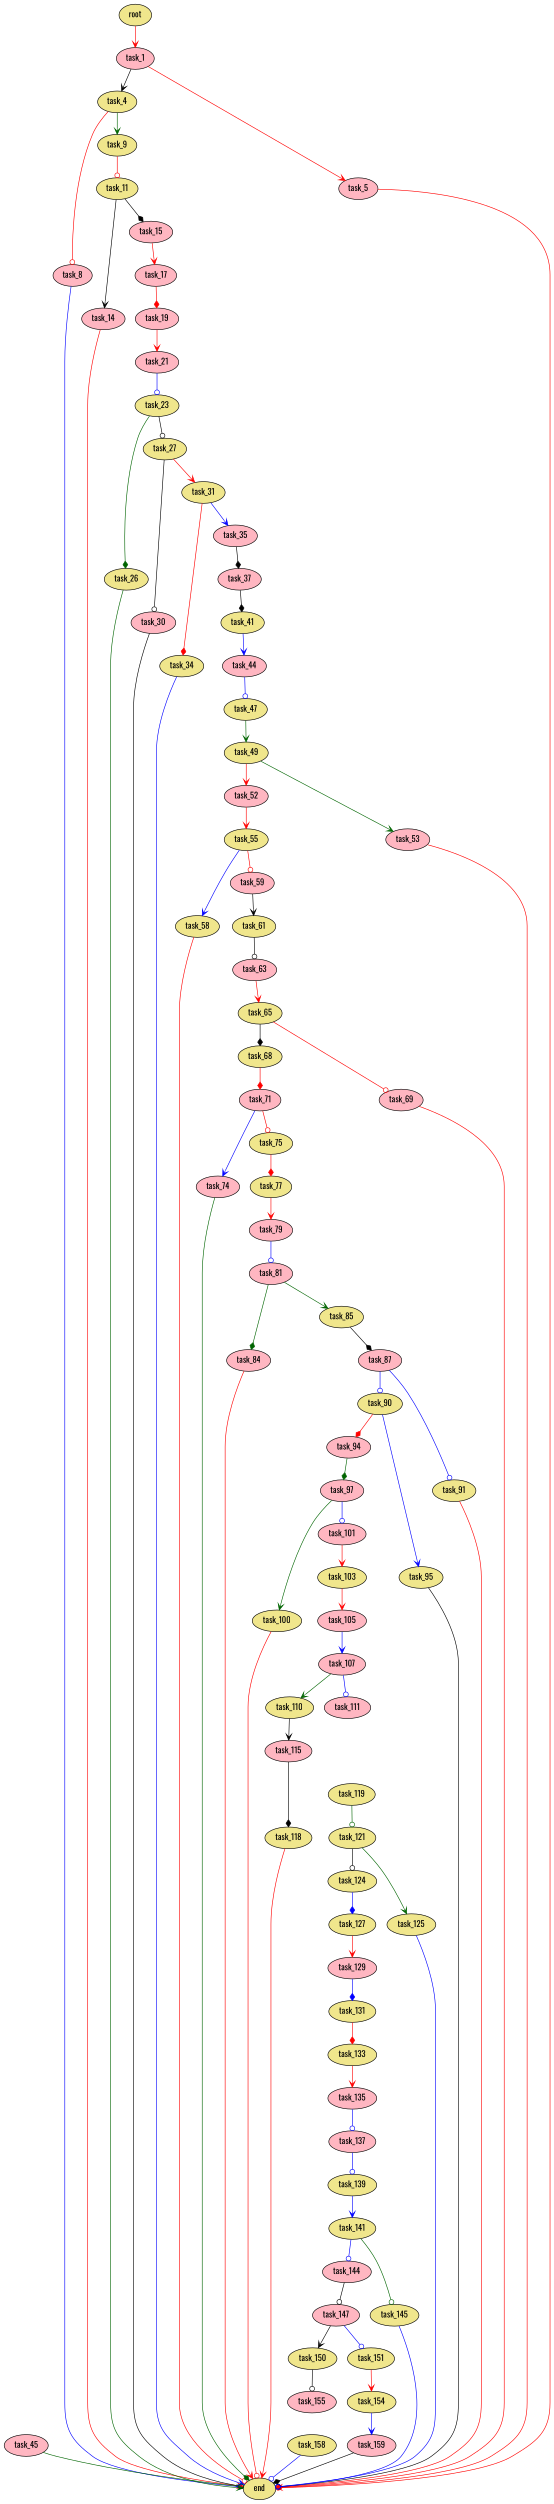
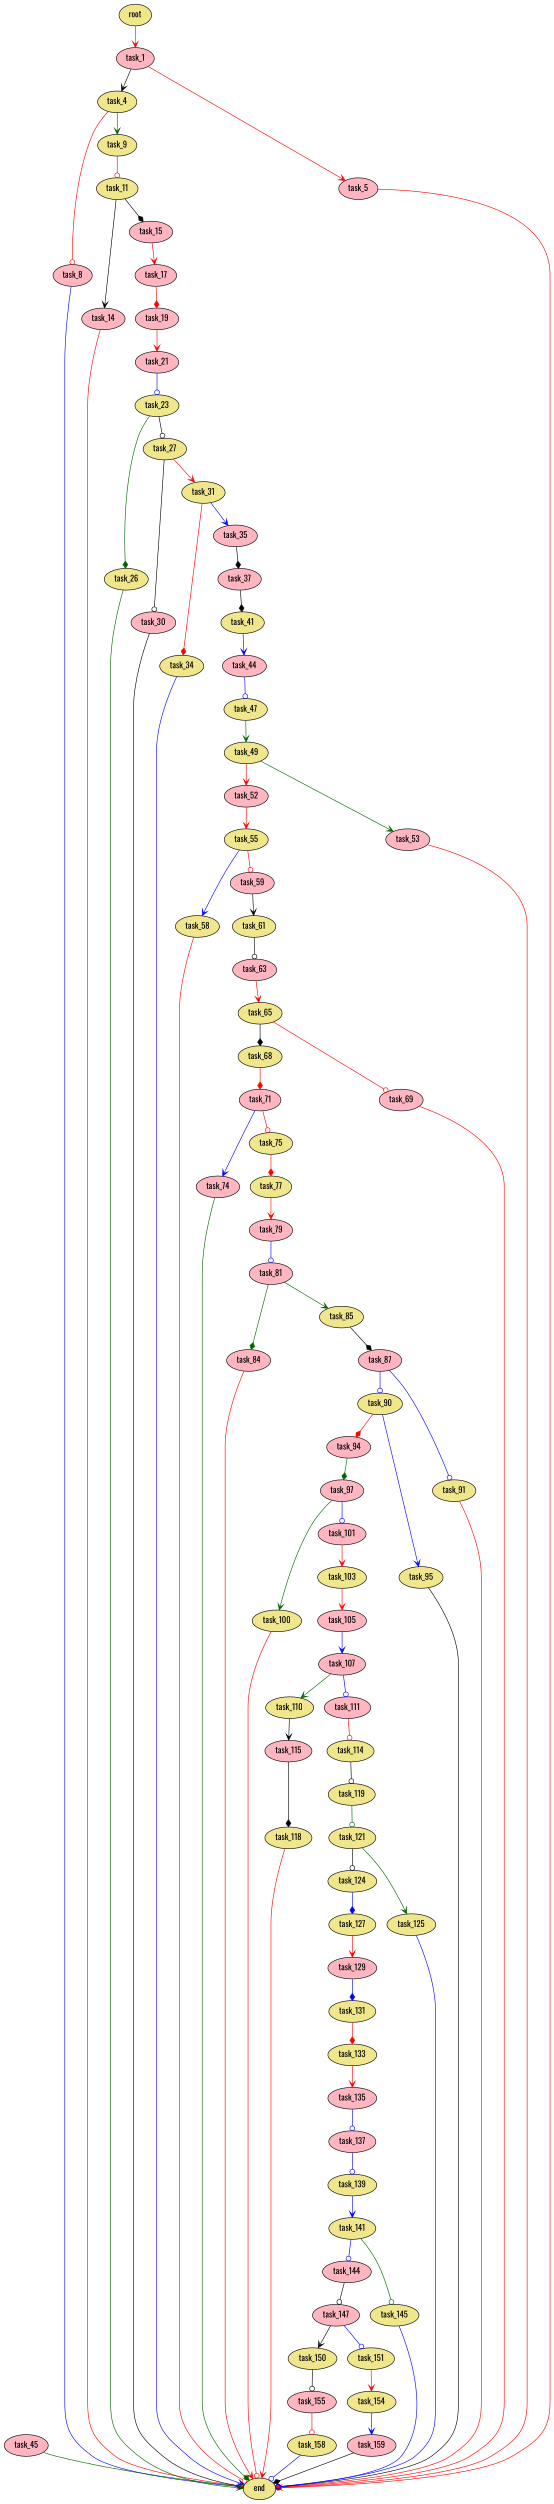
node "task_114": added
edge "task_155" -> "task_158": added
